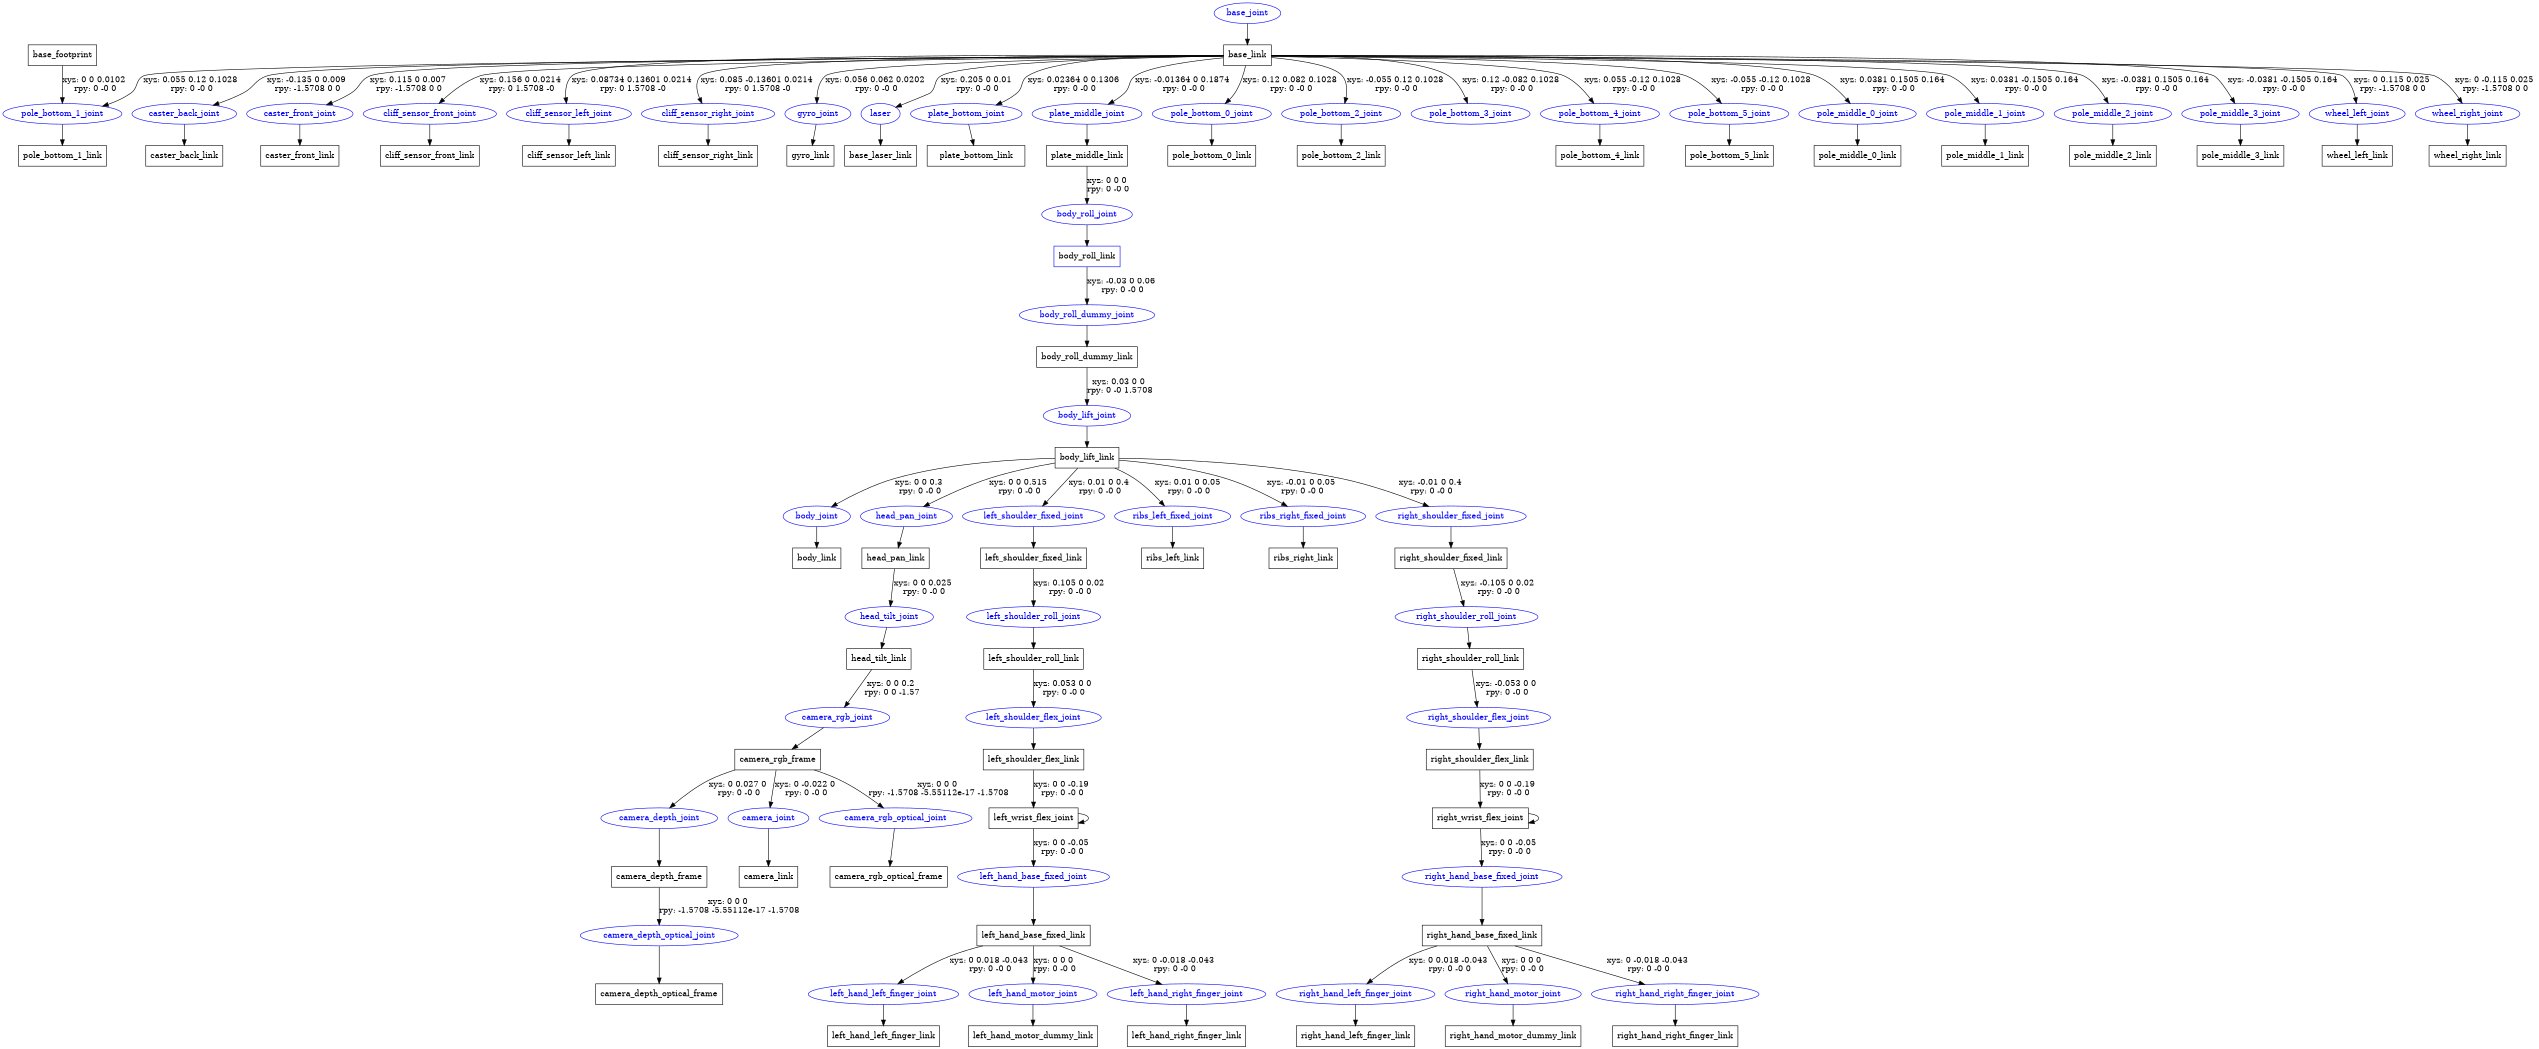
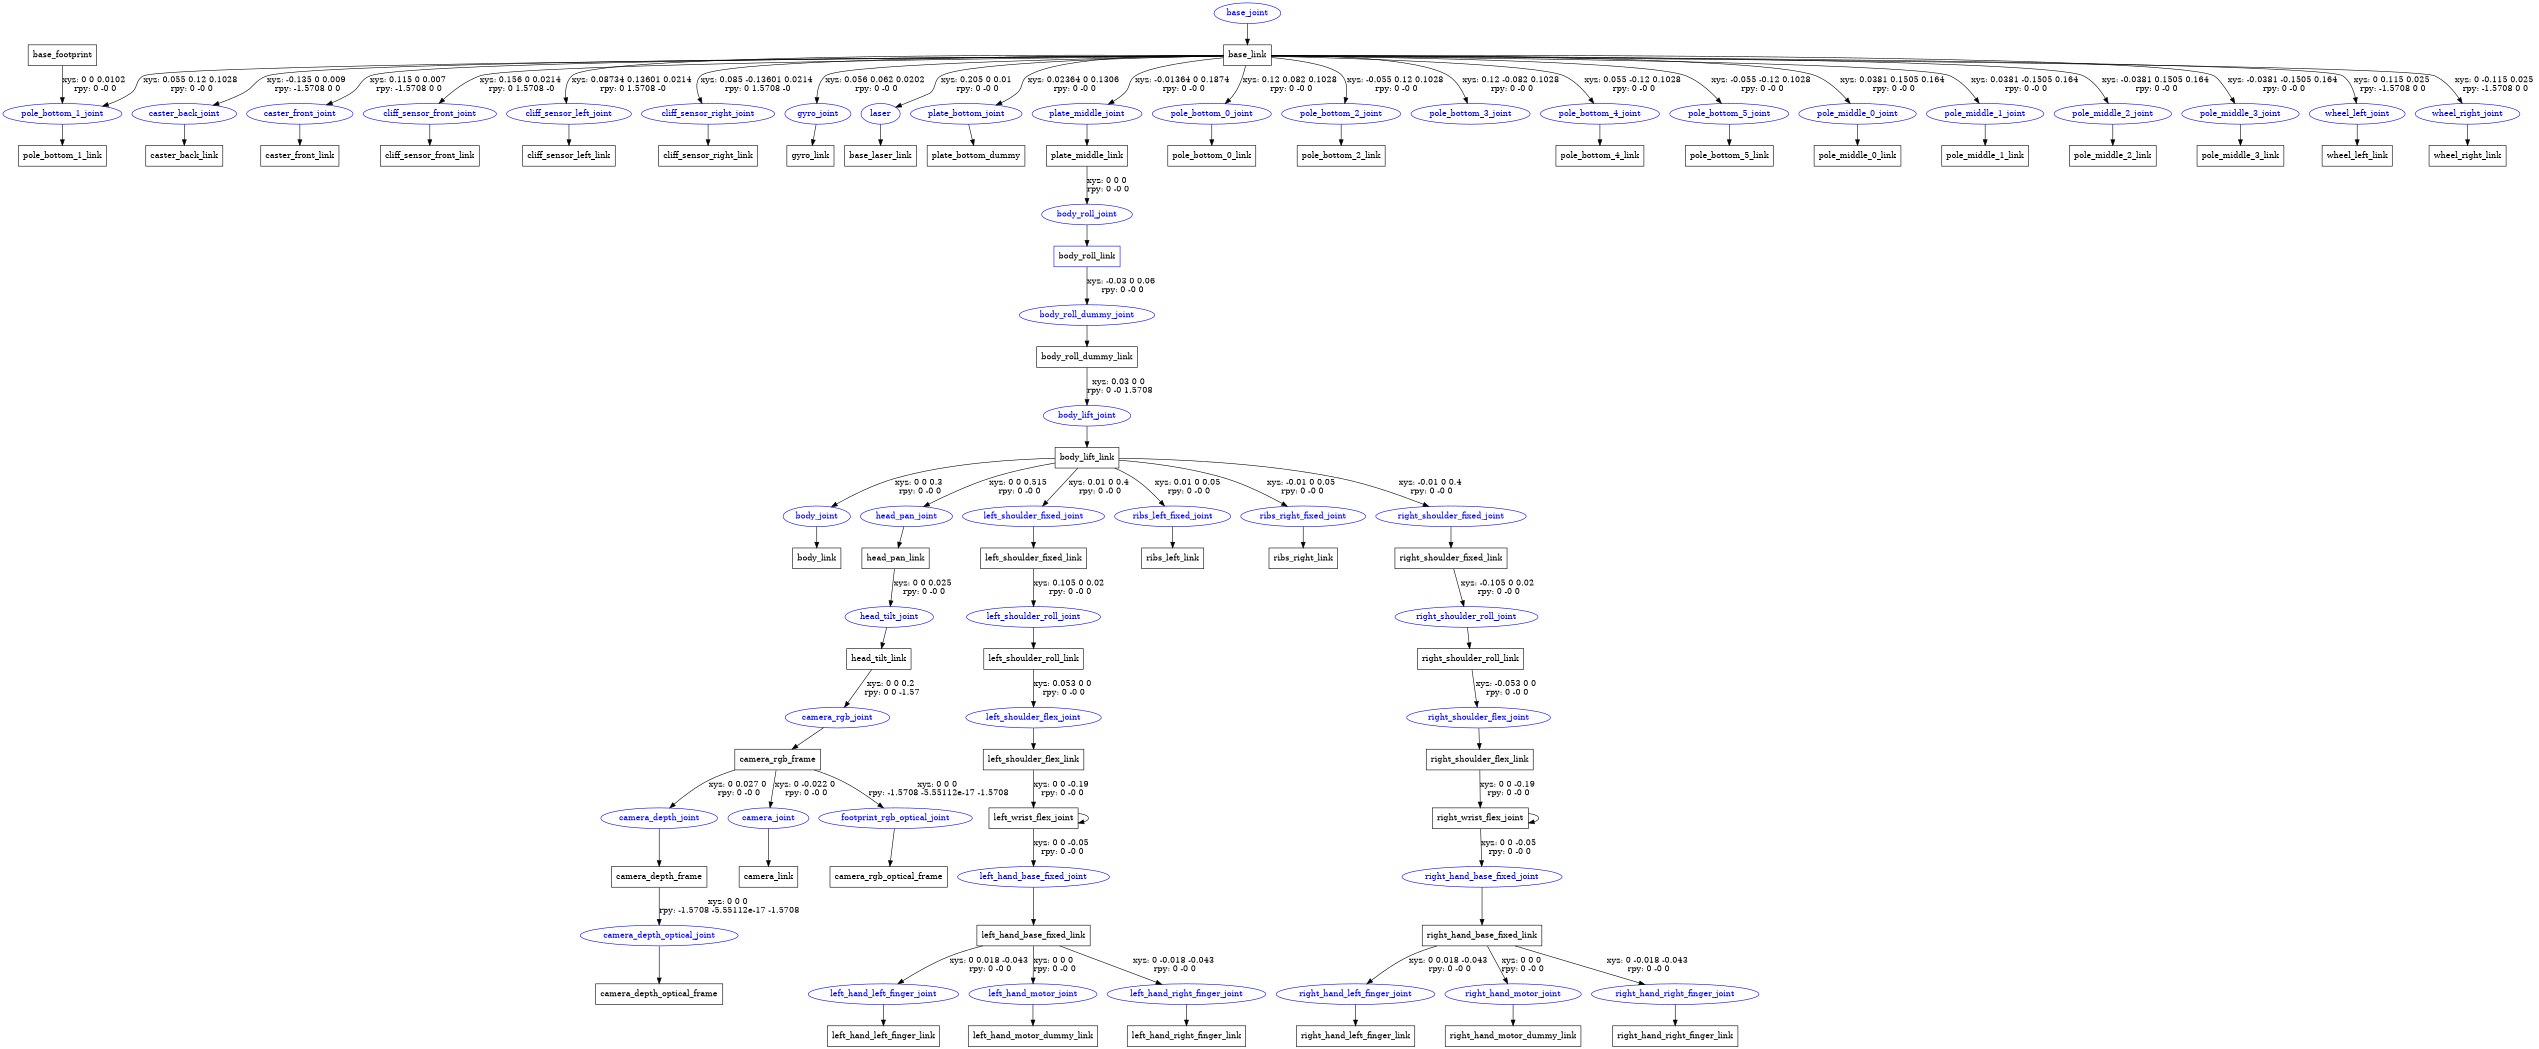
node "plate_bottom_link": label "plate_bottom_link" -> "plate_bottom_dummy"
node "camera_rgb_optical_joint": label "camera_rgb_optical_joint" -> "footprint_rgb_optical_joint"
